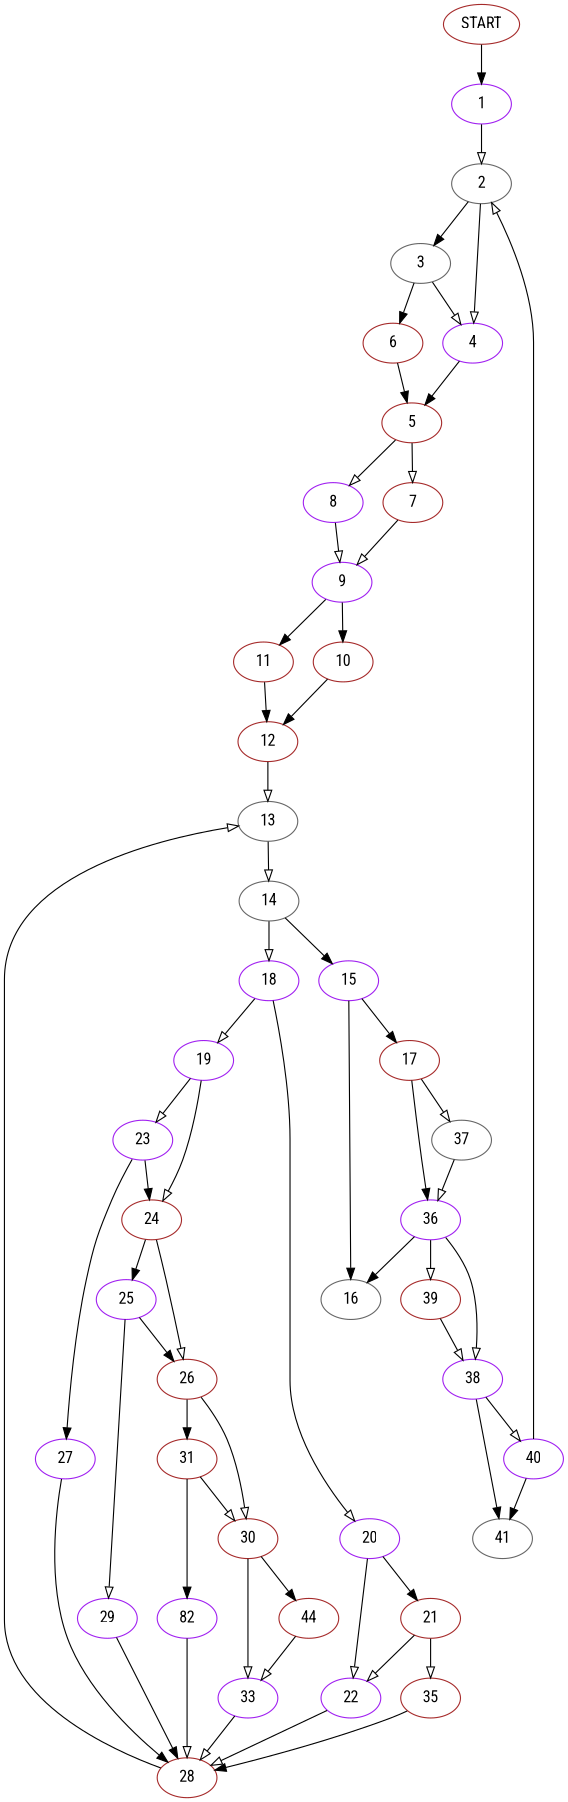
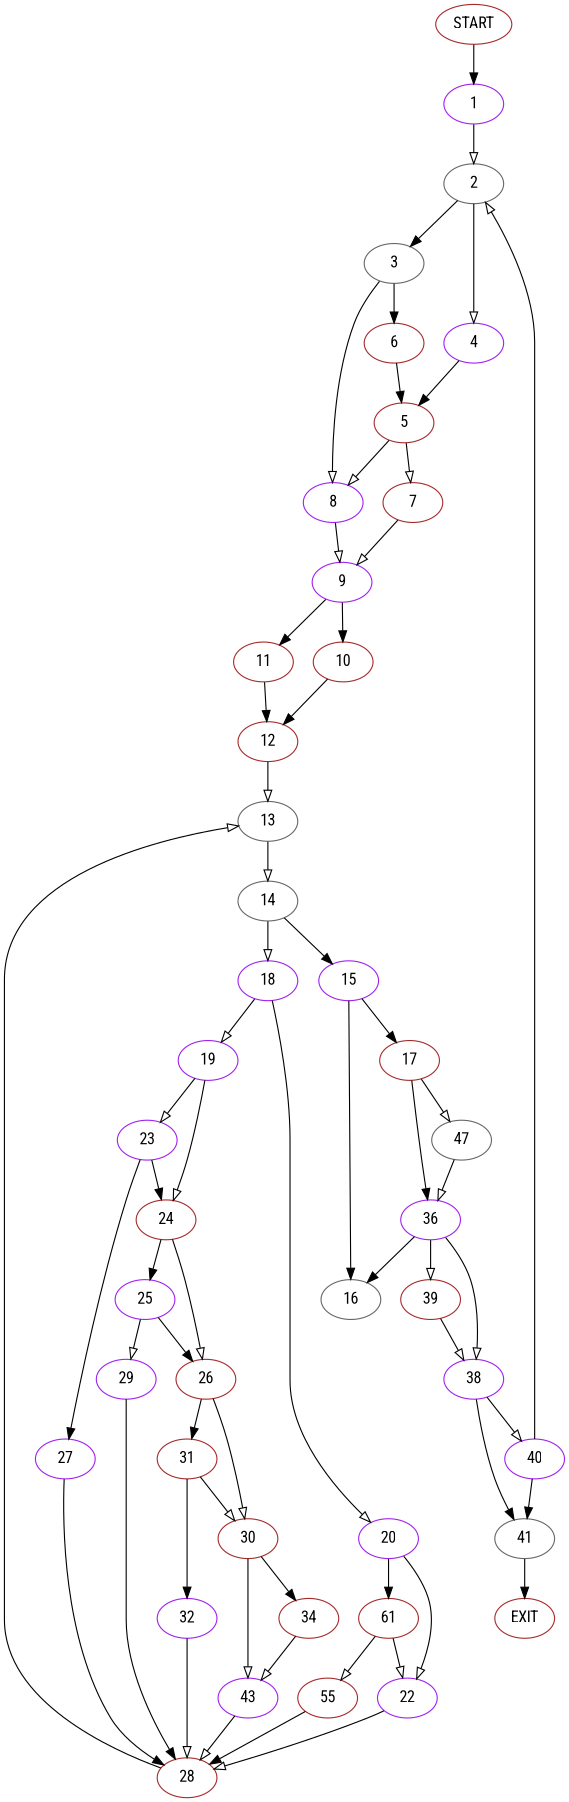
edge "3" -> "4": now "3" -> "8"
node "37": label "37" -> "47"
node "82": label "82" -> "32"
node "44": label "44" -> "34"
node "21": label "21" -> "61"
node "EXIT": added
node "33": label "33" -> "43"
node "35": label "35" -> "55"
